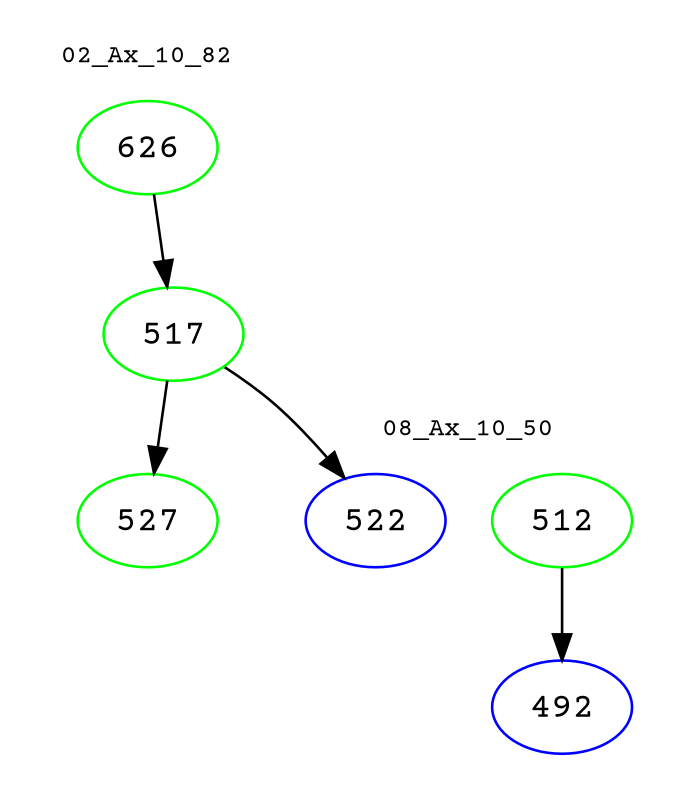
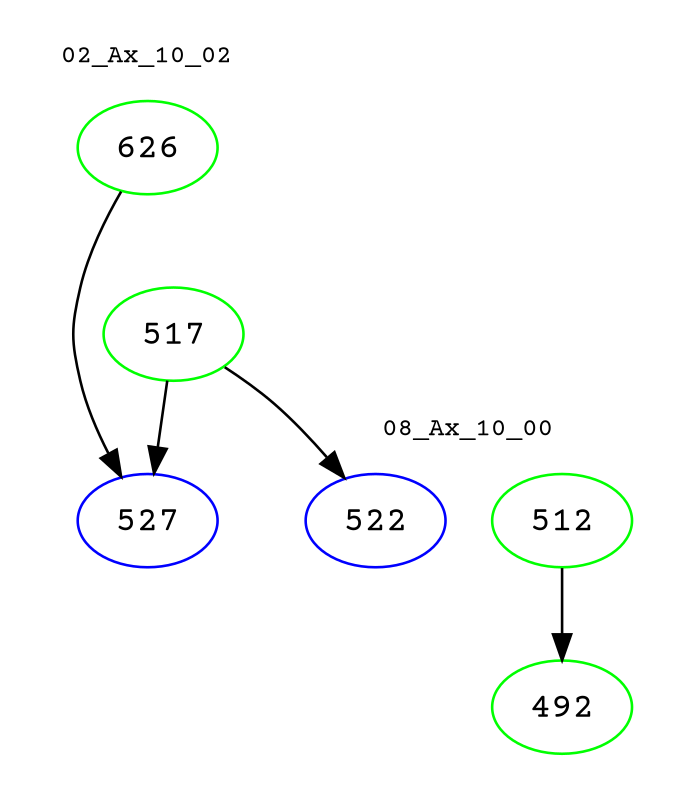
cluster "02_Ax_10_82": label "02_Ax_10_82" -> "02_Ax_10_02"
edge "626" -> "517": now "626" -> "527"
cluster "08_Ax_10_50": label "08_Ax_10_50" -> "08_Ax_10_00"
node "527": color green -> blue
node "492": color blue -> green
